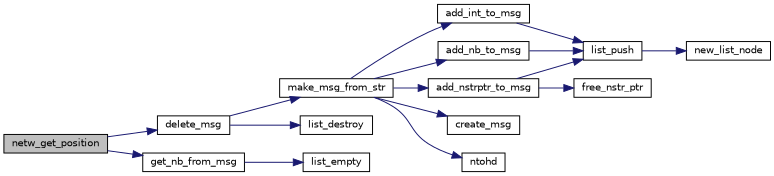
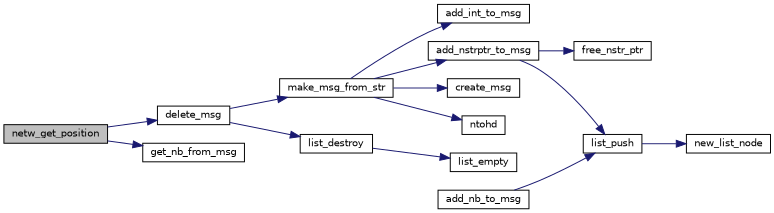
edge "add_int_to_msg" -> "list_push": removed
edge "make_msg_from_str" -> "add_nb_to_msg": removed
edge "get_nb_from_msg" -> "list_empty": now "list_destroy" -> "list_empty"
